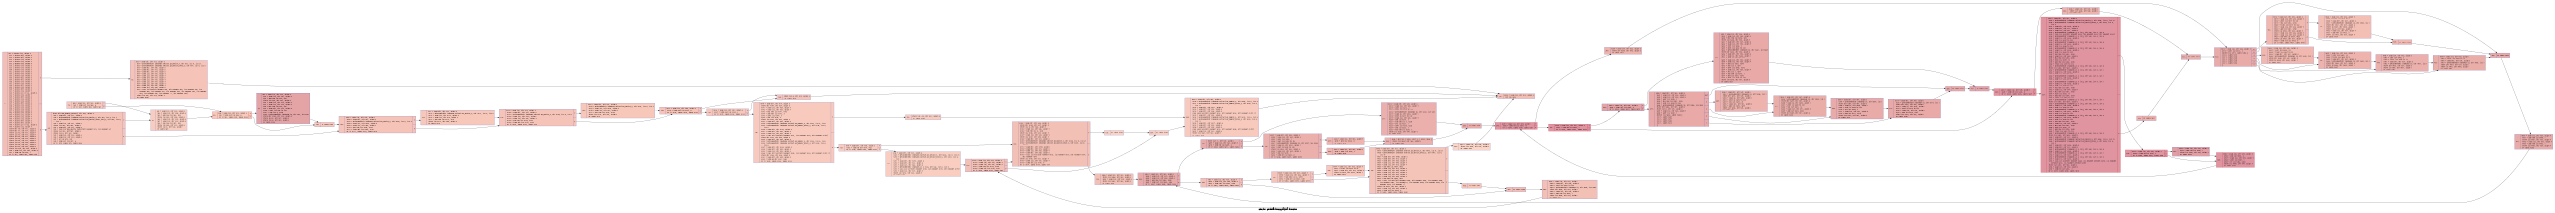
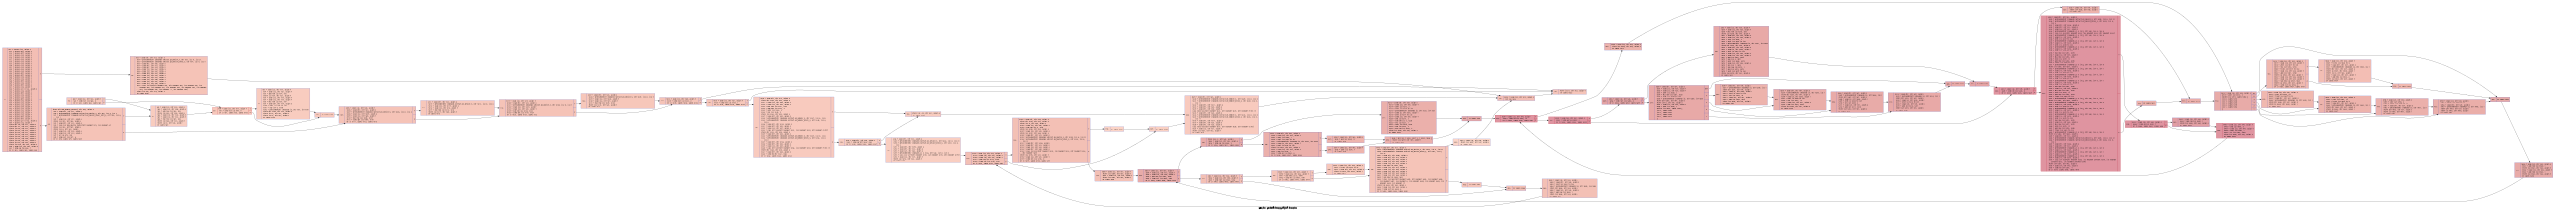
edge "138:" -> "522:": reversed
node "92:": fillcolor #c32e3170 -> #f08b6e70
edge "163:" -> "183:": now "163:" -> "166:"
